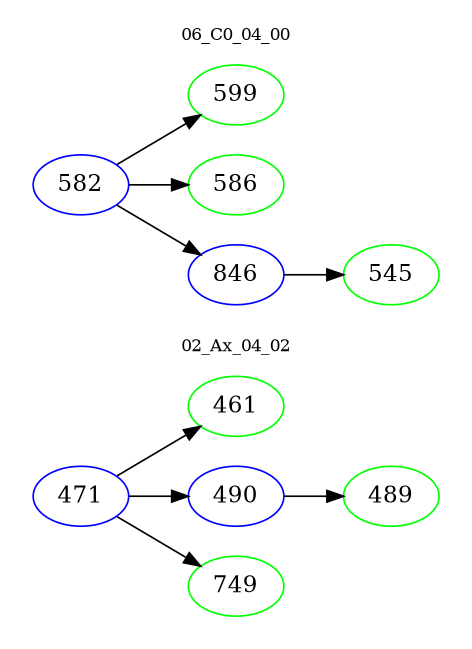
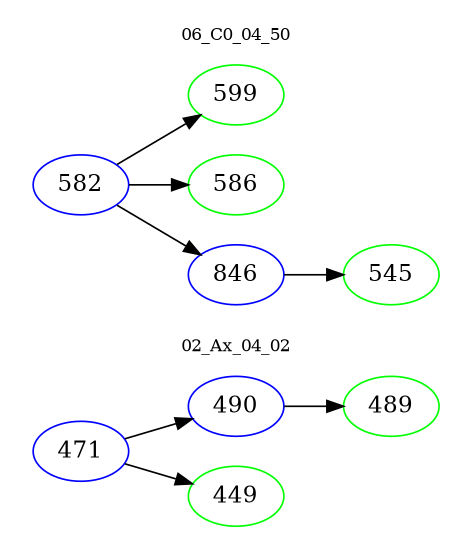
cluster "06_C0_04_00": label "06_C0_04_00" -> "06_C0_04_50"
node "461": removed
node "749": label "749" -> "449"
